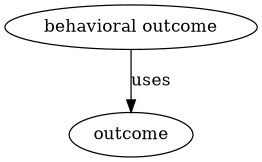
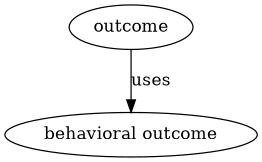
edge "behavioral outcome" -> "outcome": reversed
